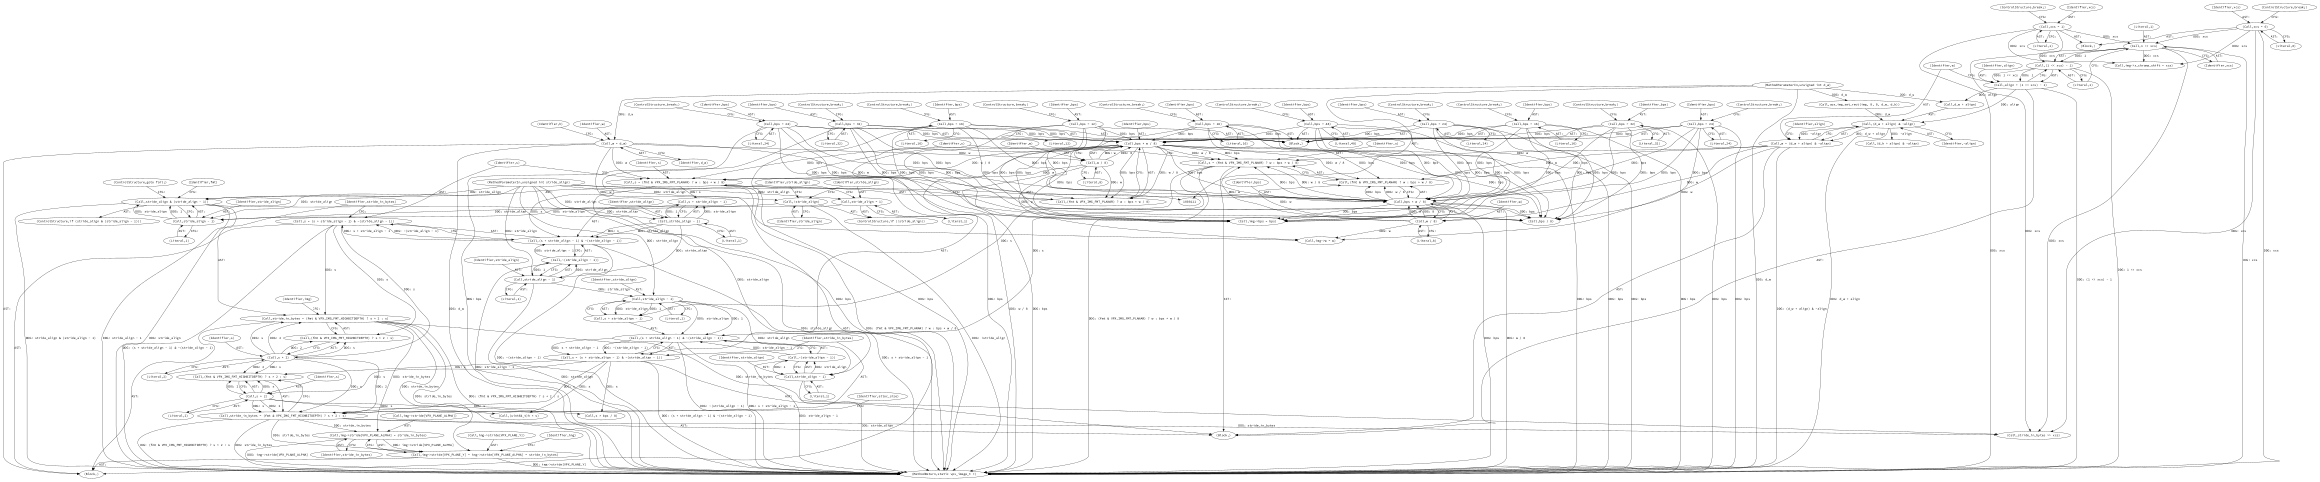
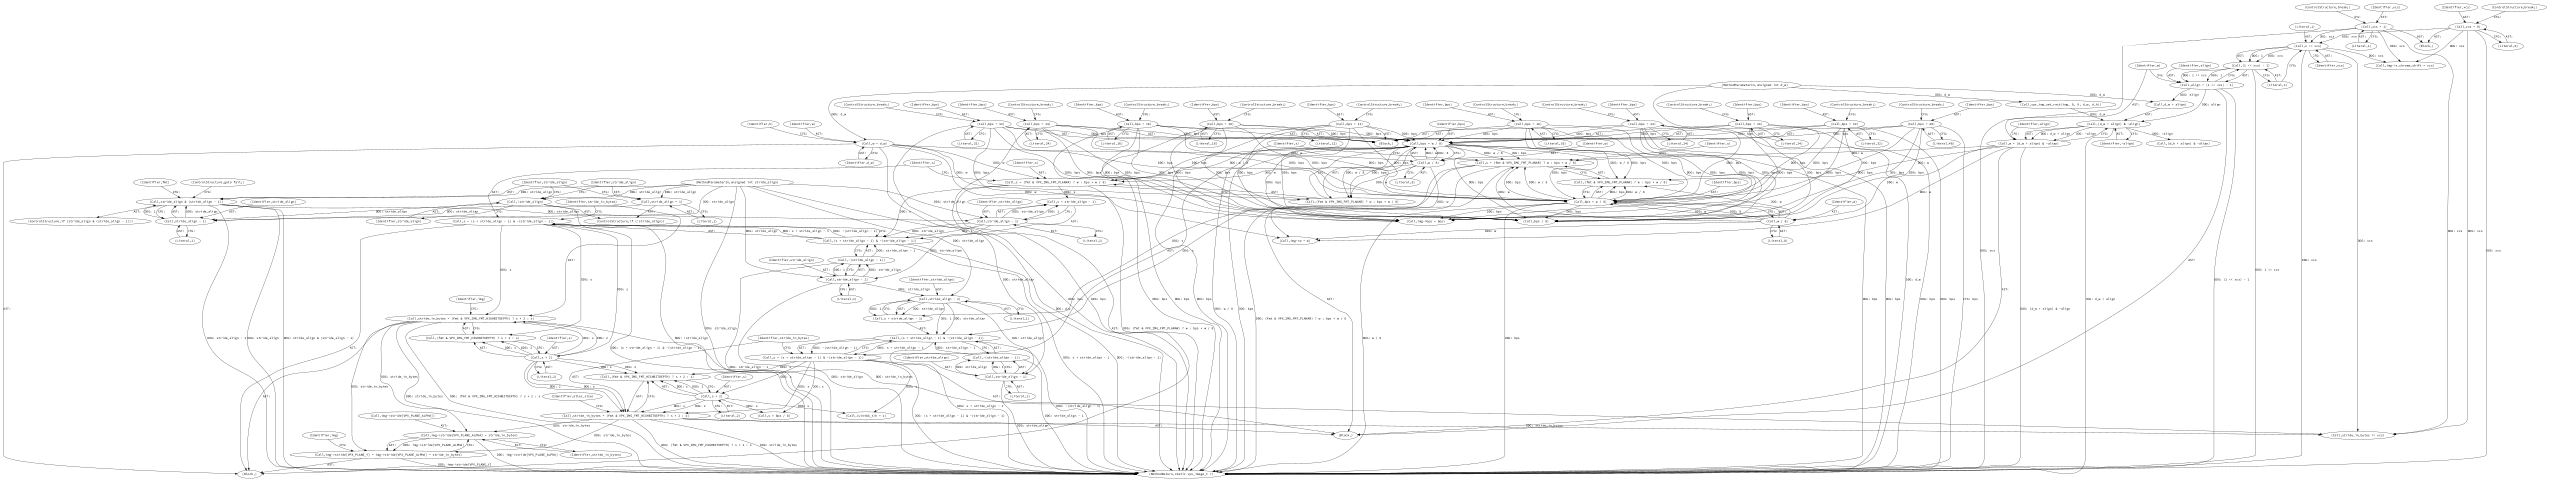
node "1000111": removed
edge "(Call,bps = 48)" -> "(MethodReturn,static vpx_image_t *)": label "DDG: bps" -> "CFG: bps"
node "(Call,img->stride[VPX_PLANE_Y])": removed
